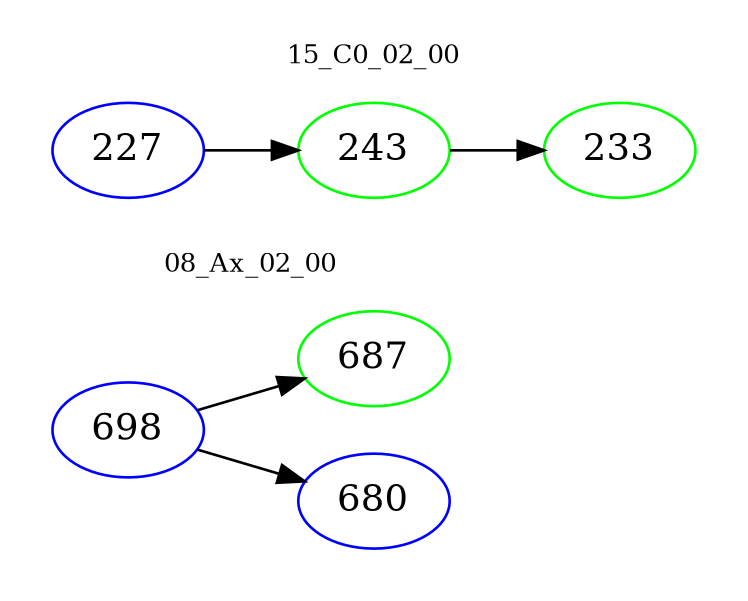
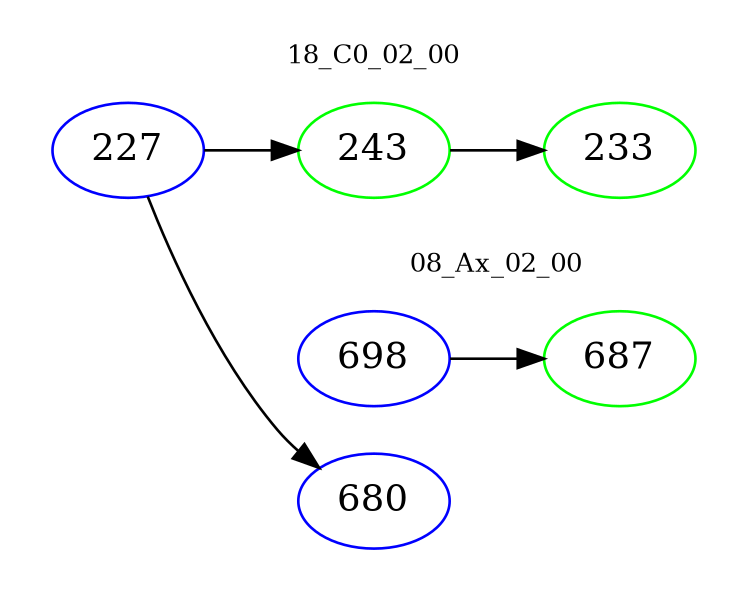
cluster "15_C0_02_00": label "15_C0_02_00" -> "18_C0_02_00"
edge "698" -> "680": now "227" -> "680"
